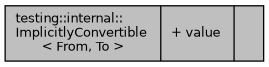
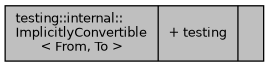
node "testing::internal::": text "+ value" -> "+ testing"
